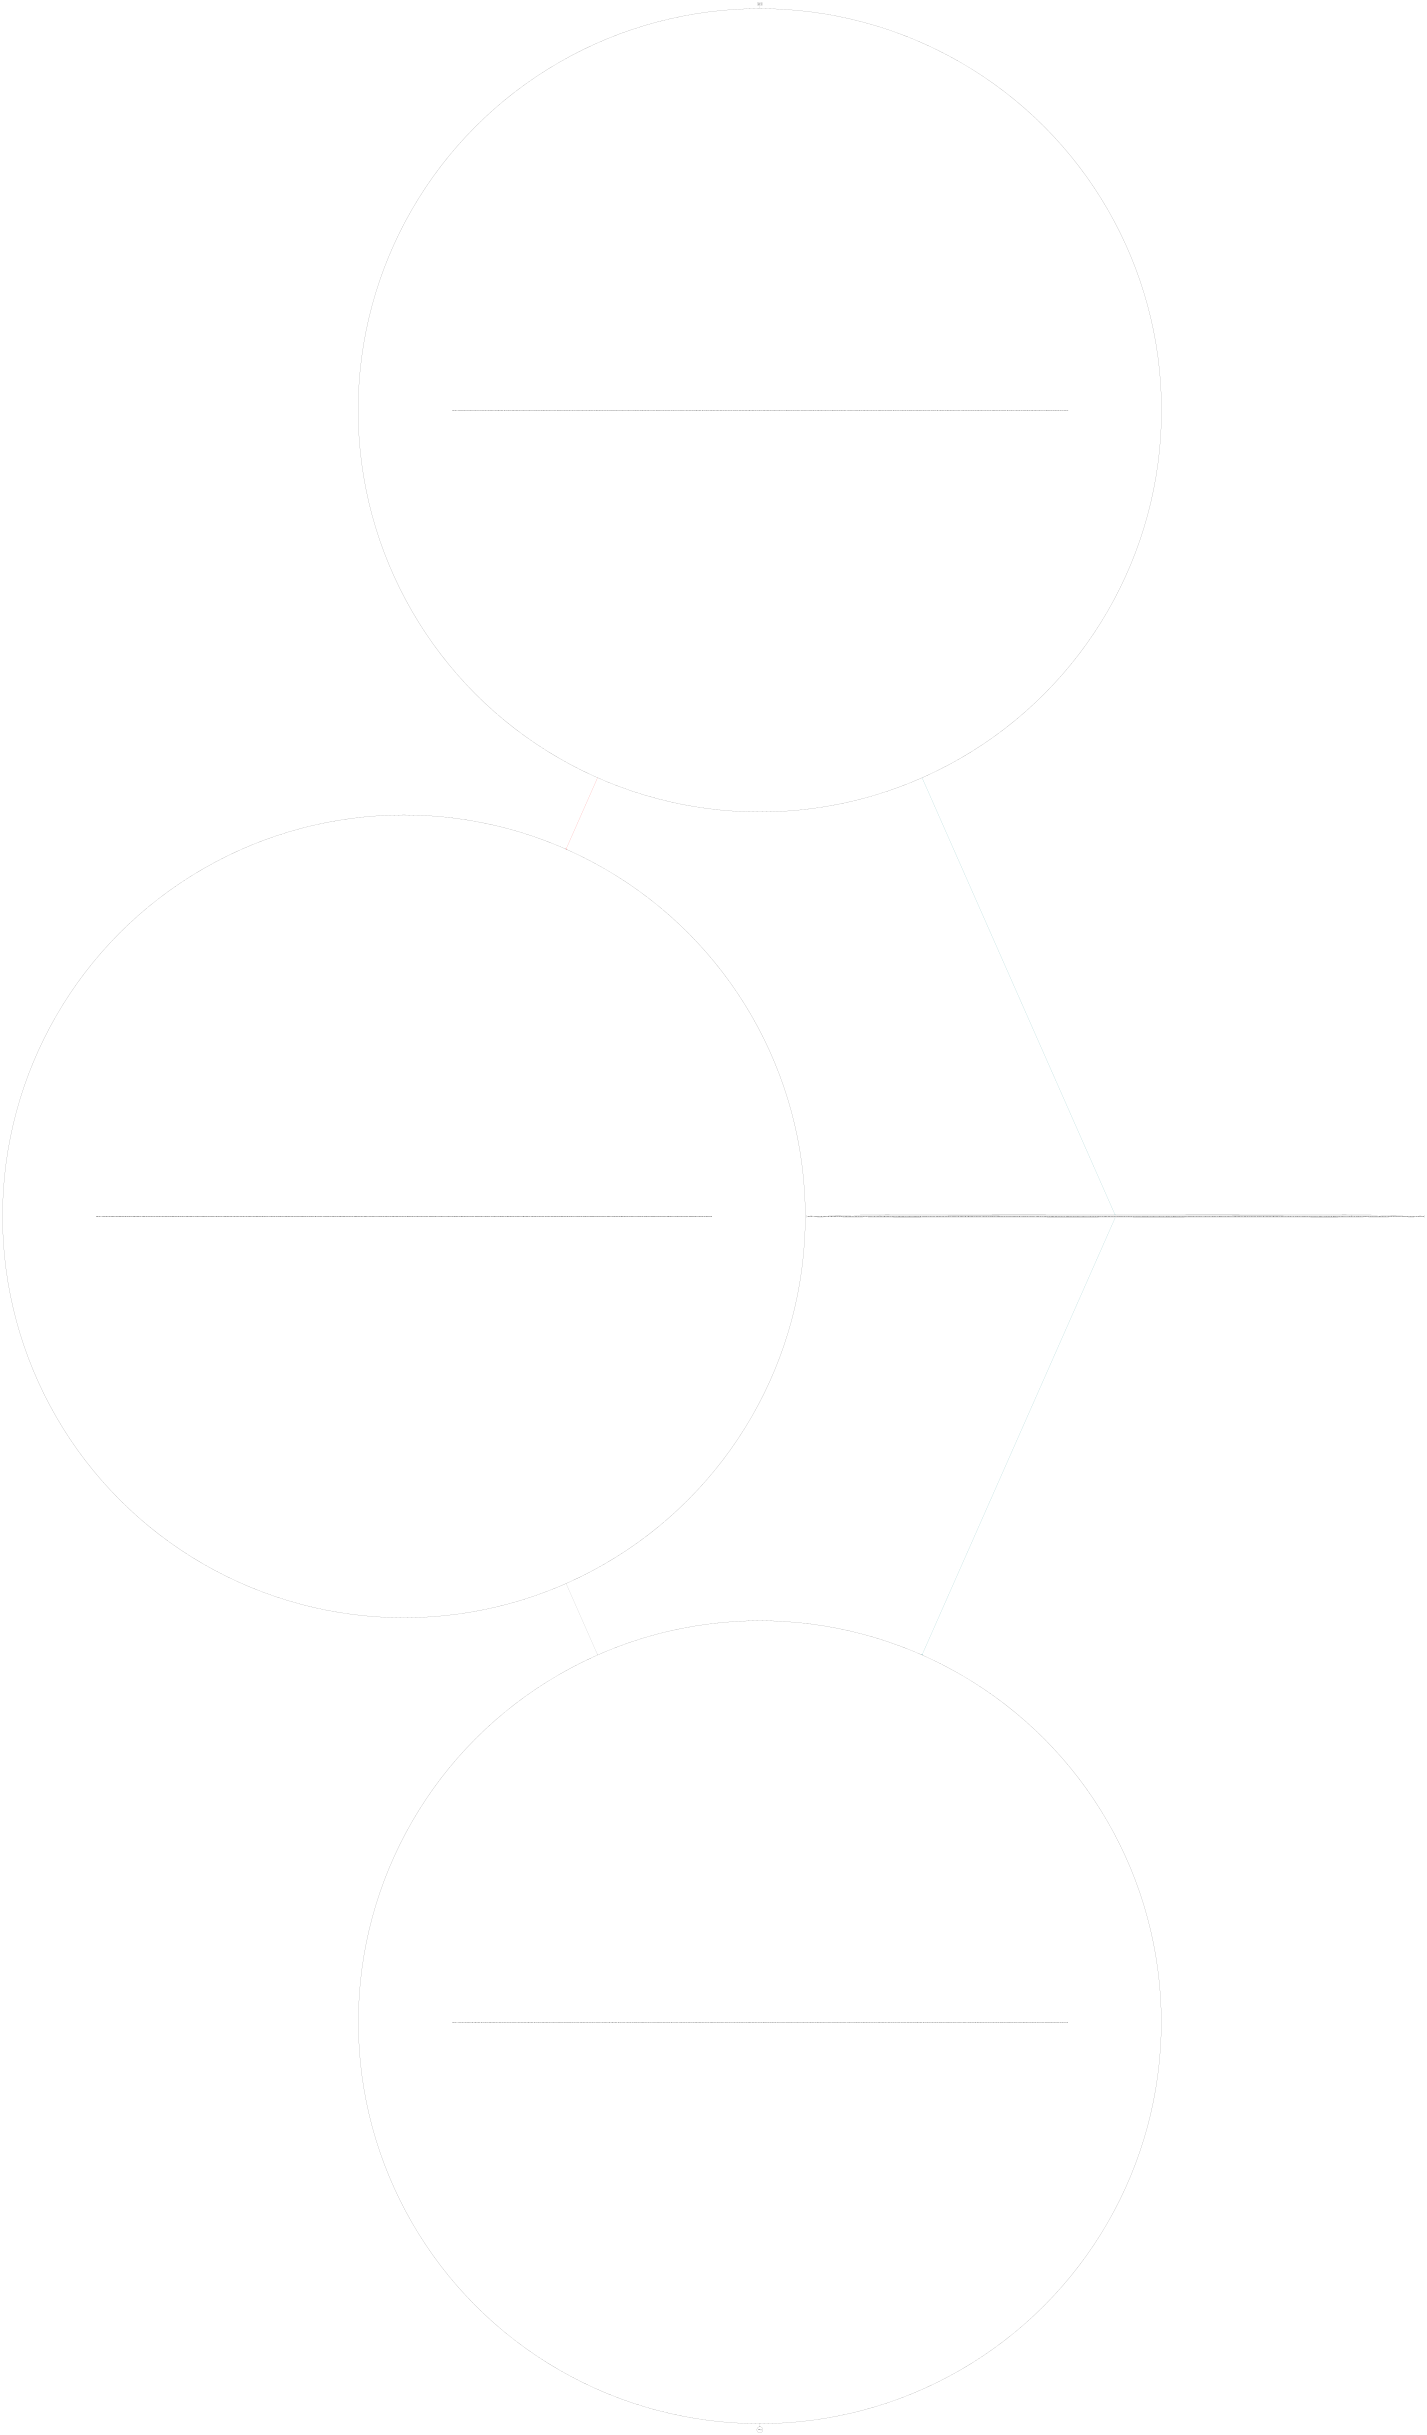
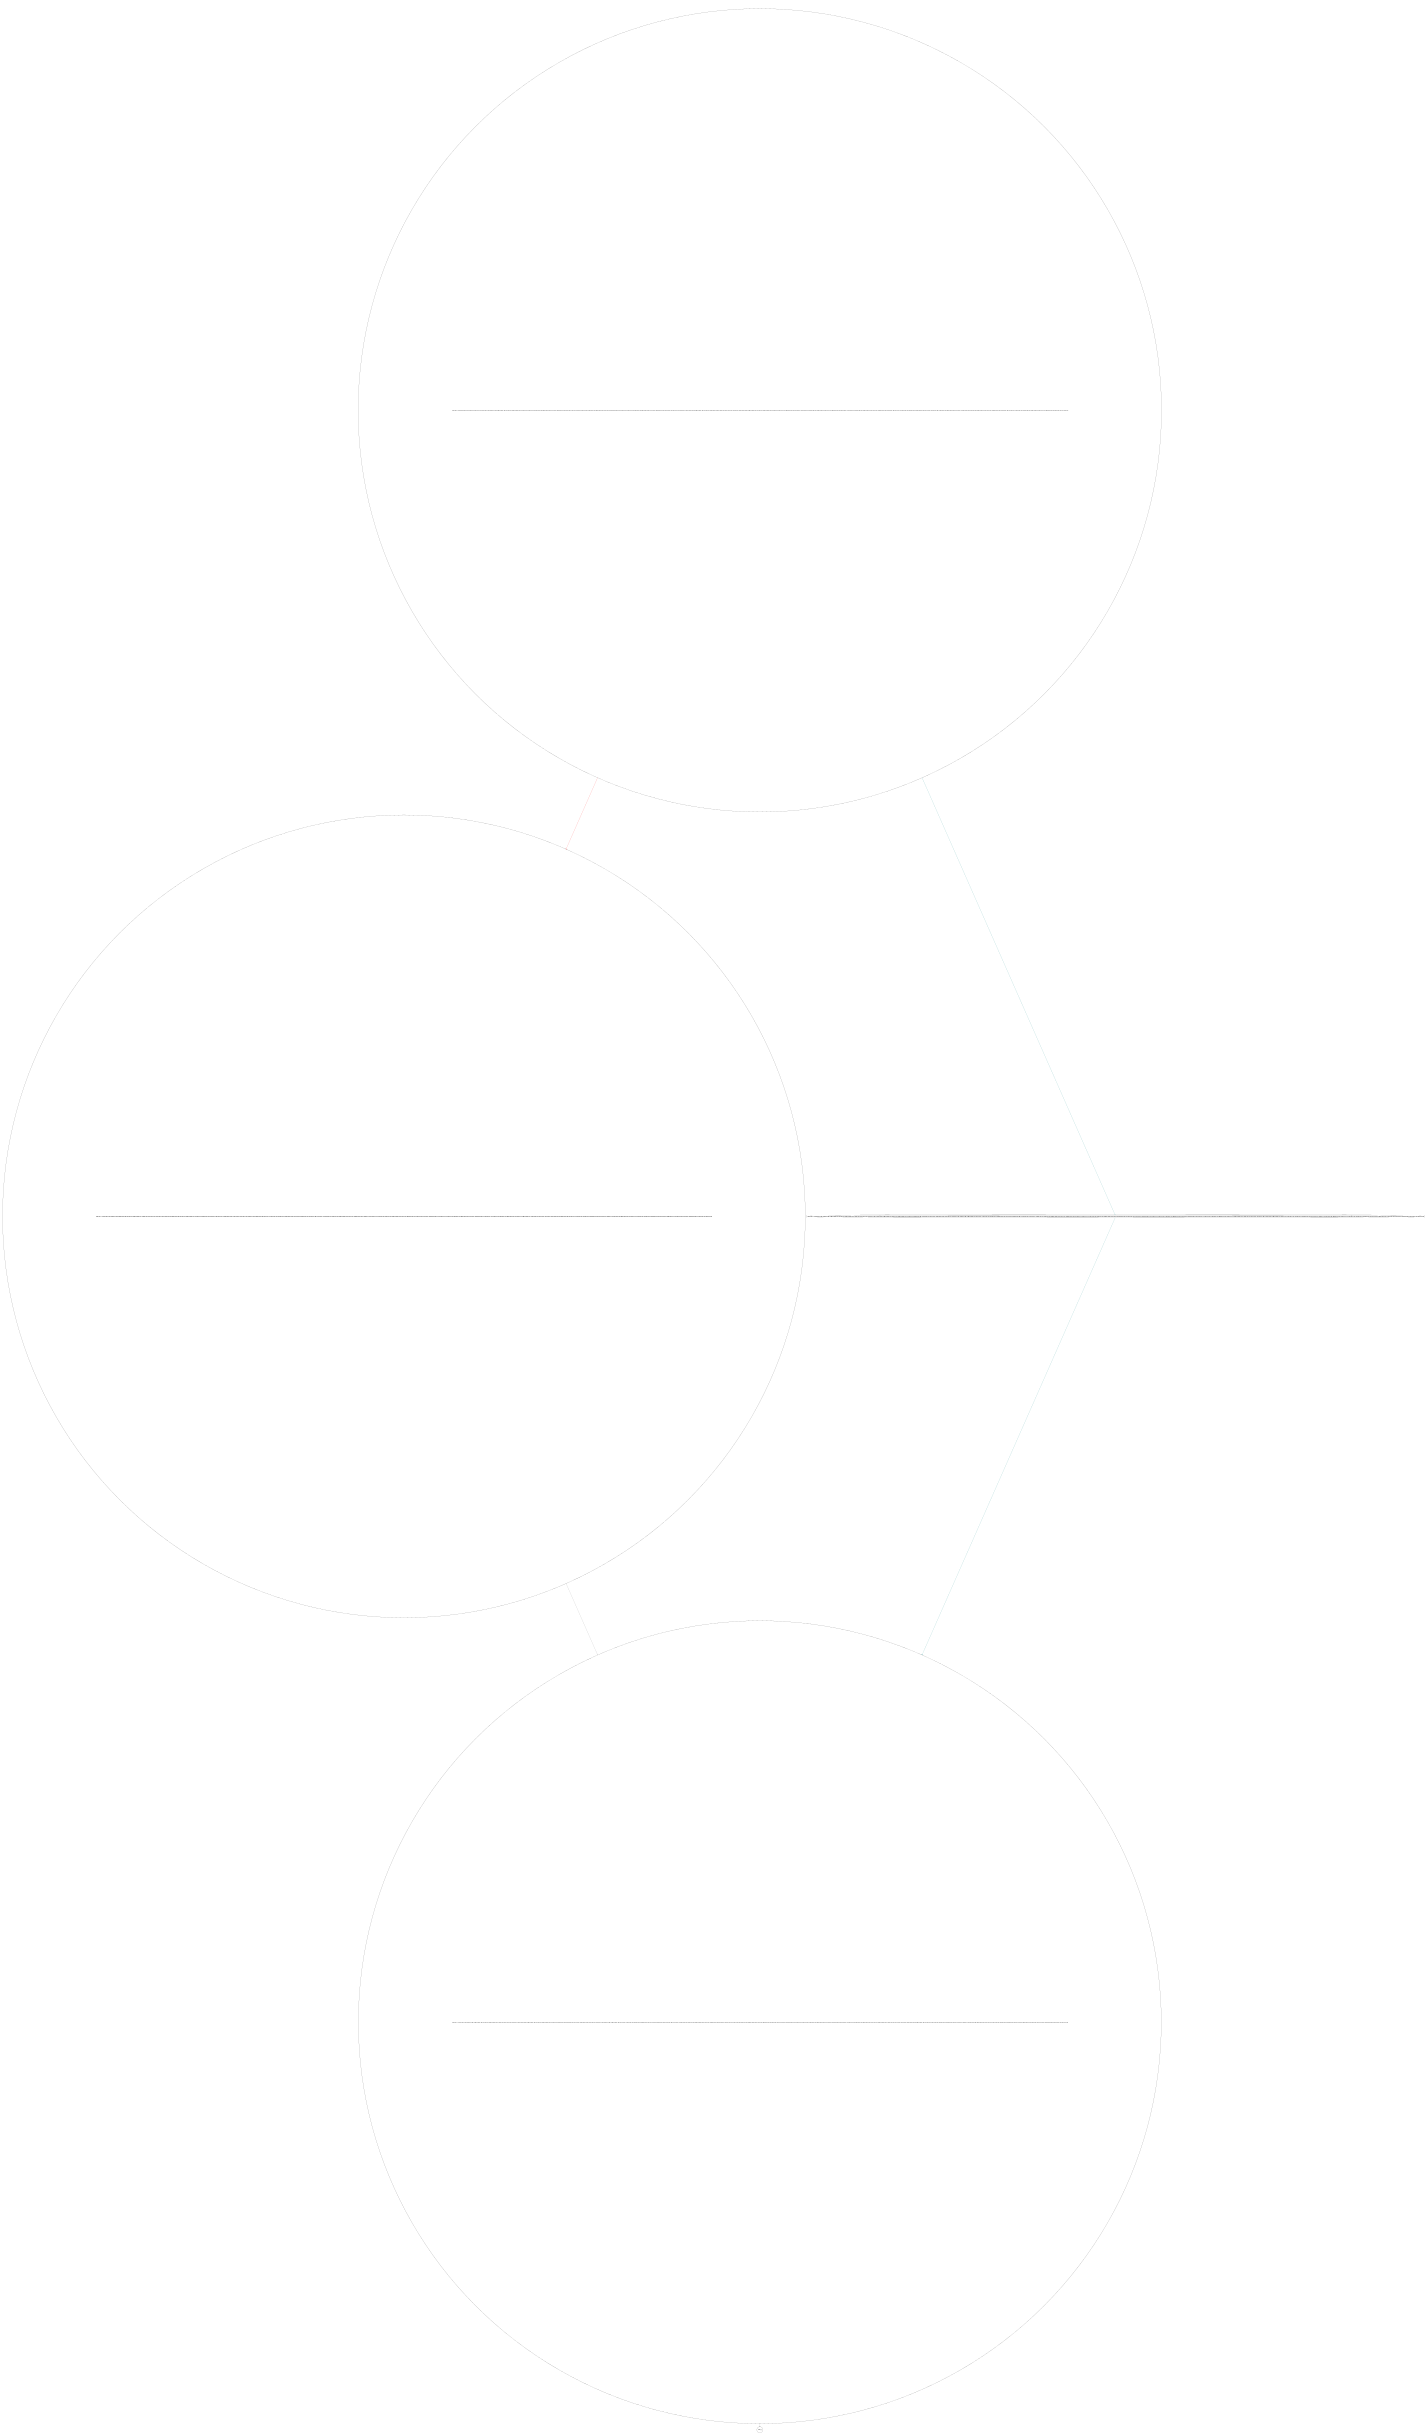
node "entry - []": removed
